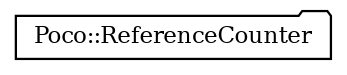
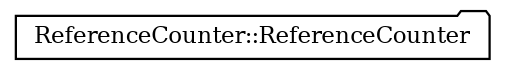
node "Poco::ReferenceCounter": label "Poco::ReferenceCounter" -> "ReferenceCounter::ReferenceCounter"
